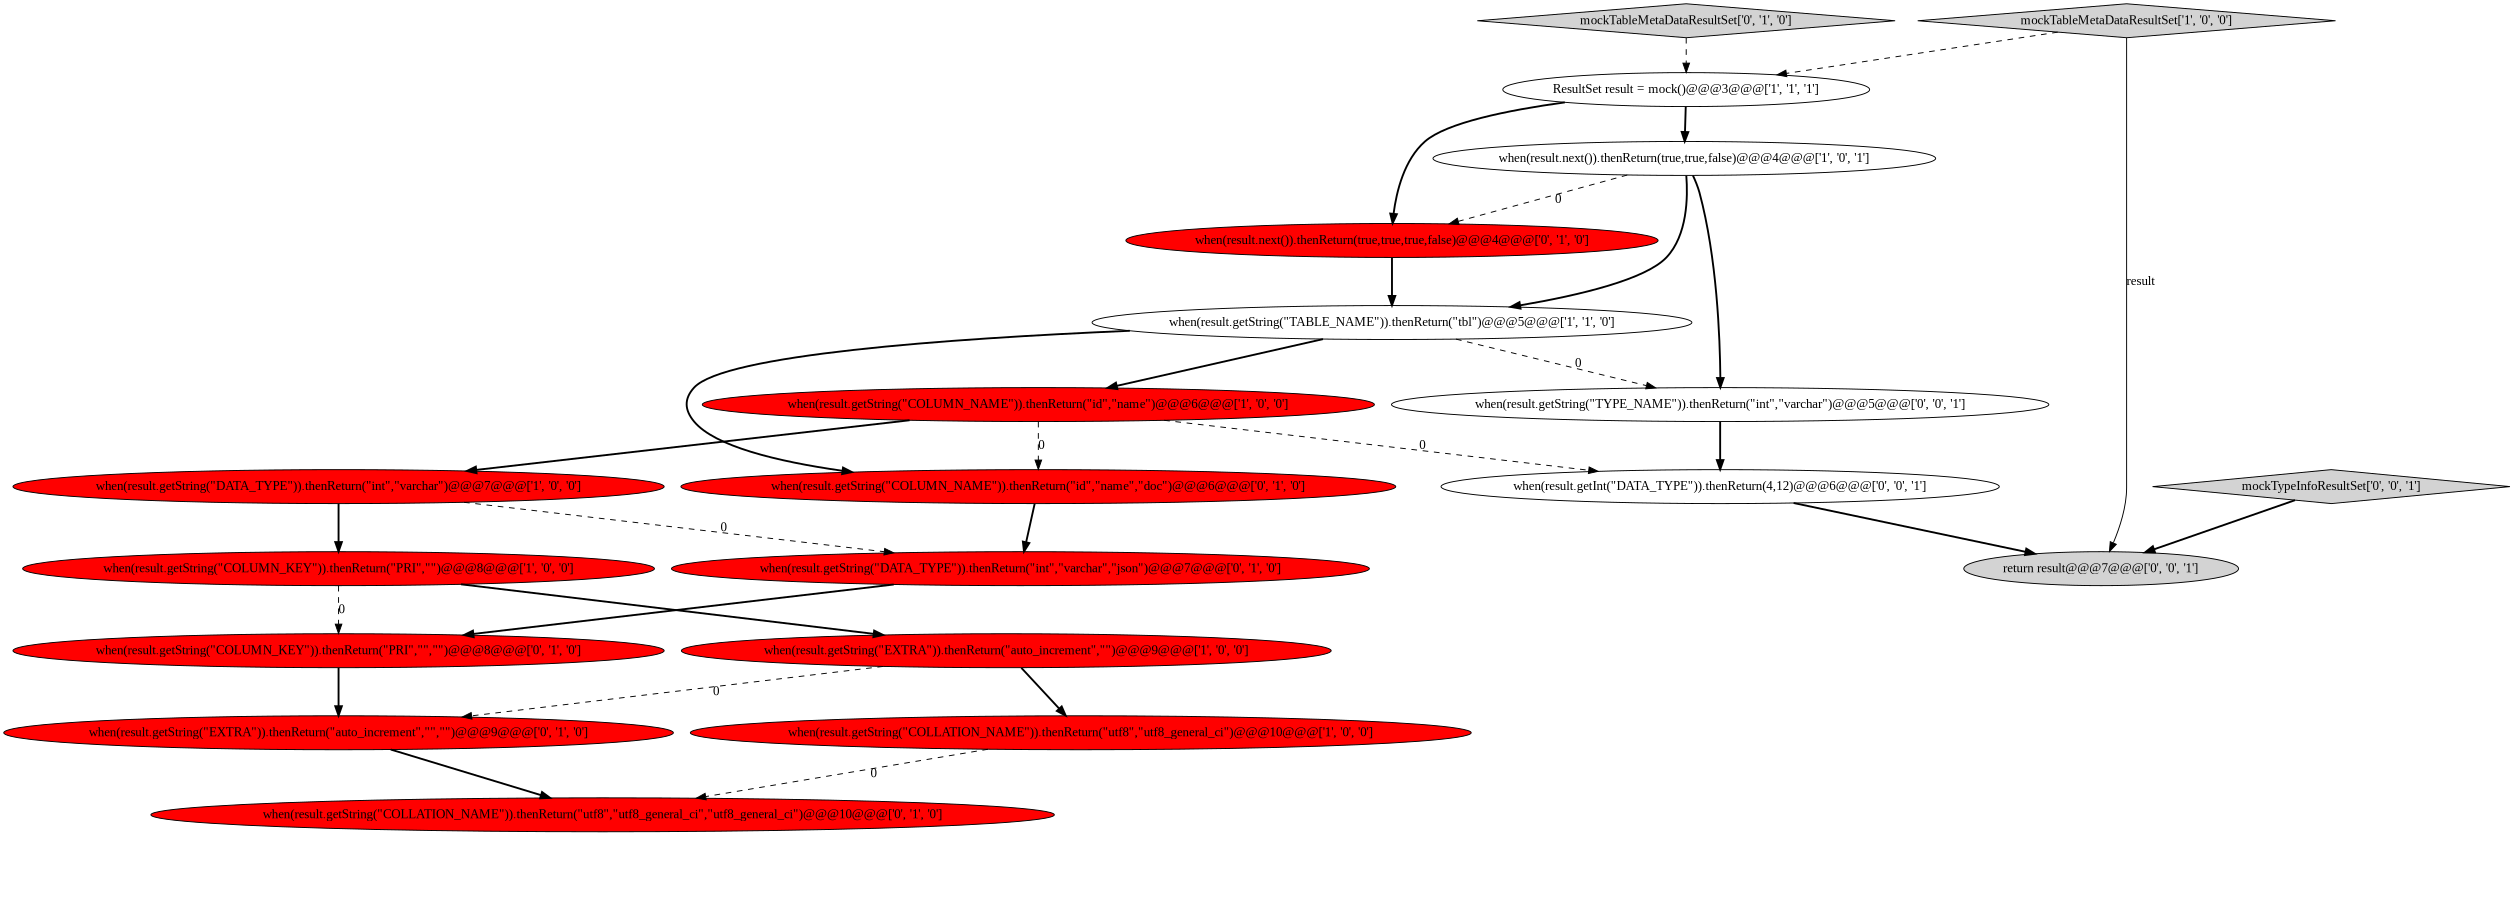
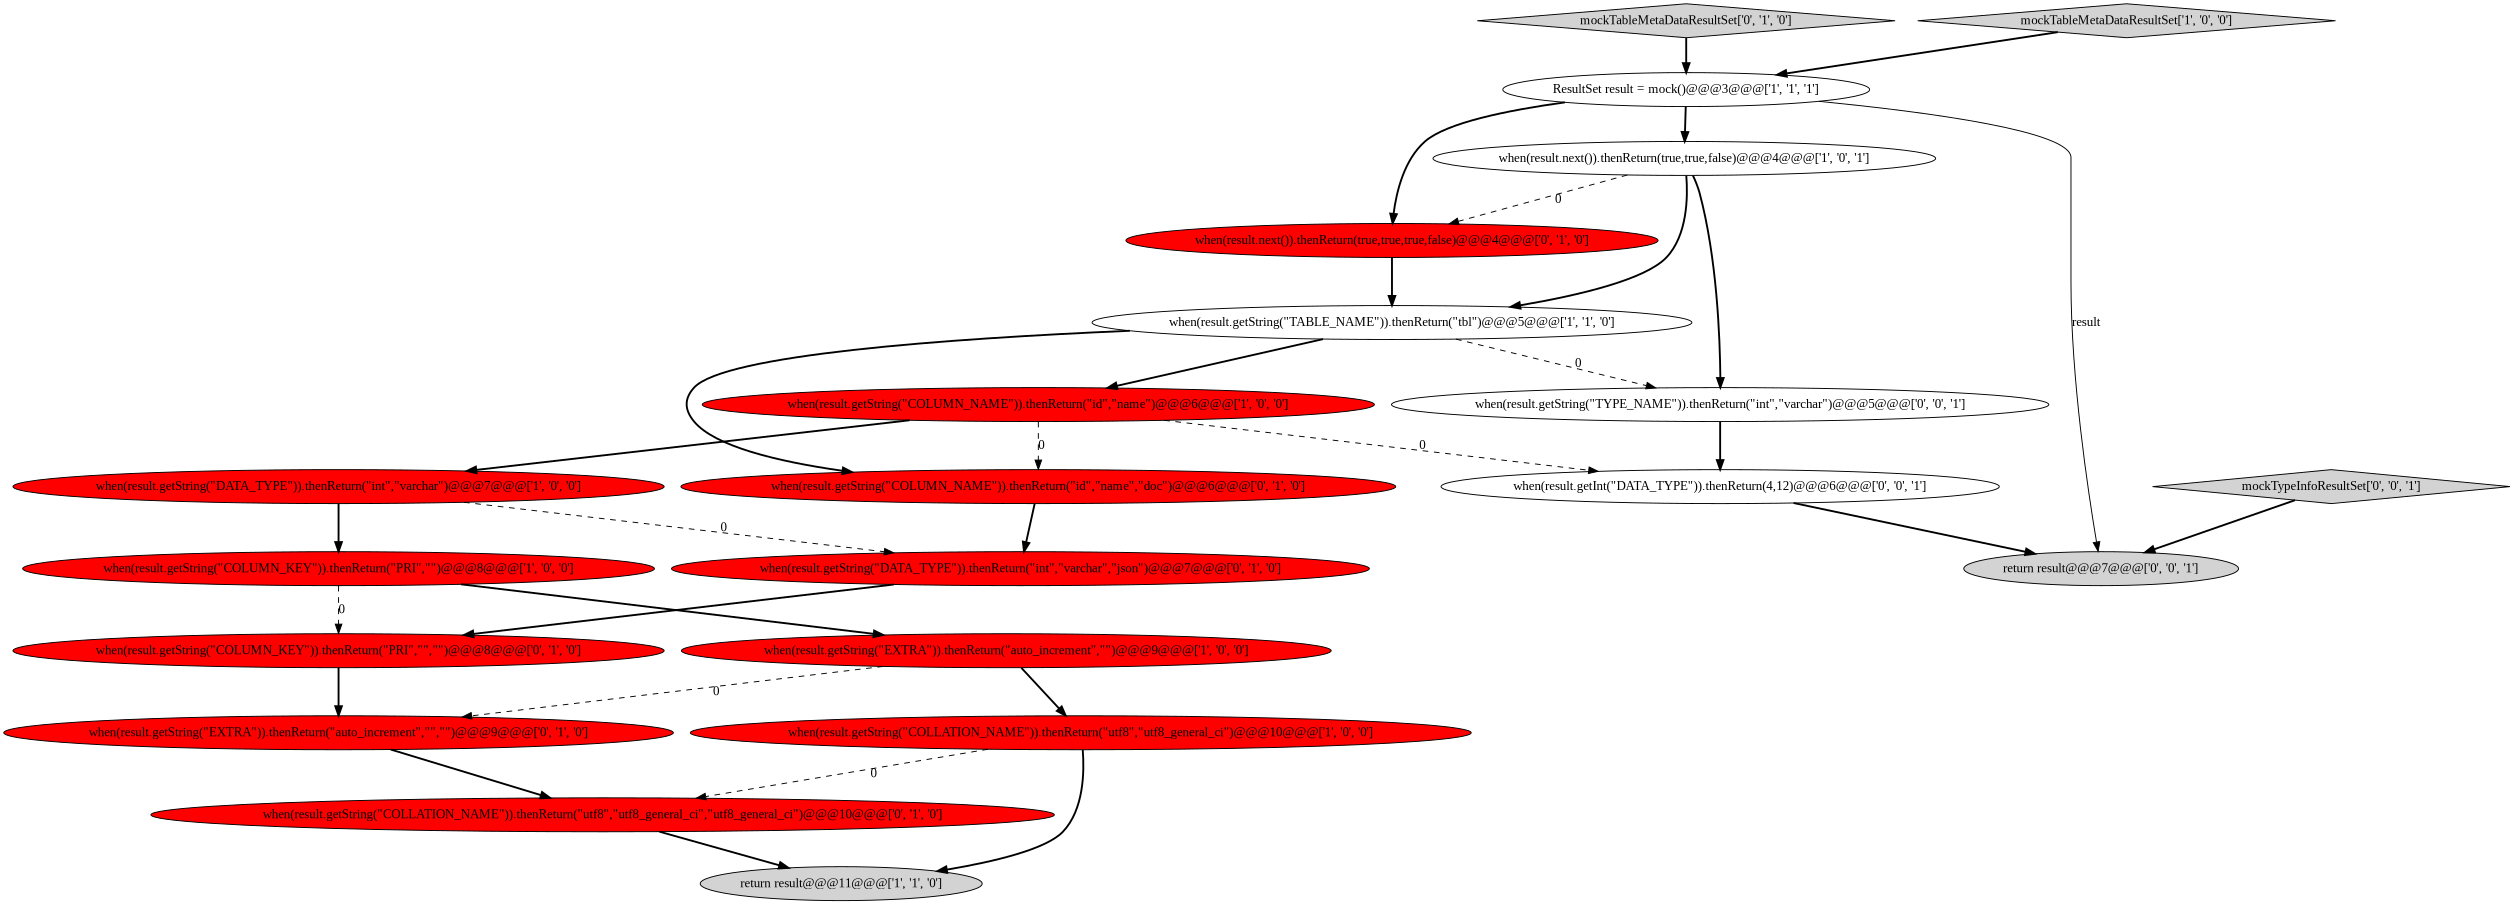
edge "mockTableMetaDataResultSet['0', '1', '0']" -> "ResultSet result = mock()@@@3@@@['1', '1', '1']": style dashed -> bold
edge "mockTableMetaDataResultSet['1', '0', '0']" -> "ResultSet result = mock()@@@3@@@['1', '1', '1']": style dashed -> bold
edge "mockTableMetaDataResultSet['1', '0', '0']" -> "return result@@@7@@@['0', '0', '1']": now "ResultSet result = mock()@@@3@@@['1', '1', '1']" -> "return result@@@7@@@['0', '0', '1']"
node "return result@@@11@@@['1', '1', '0']": added
